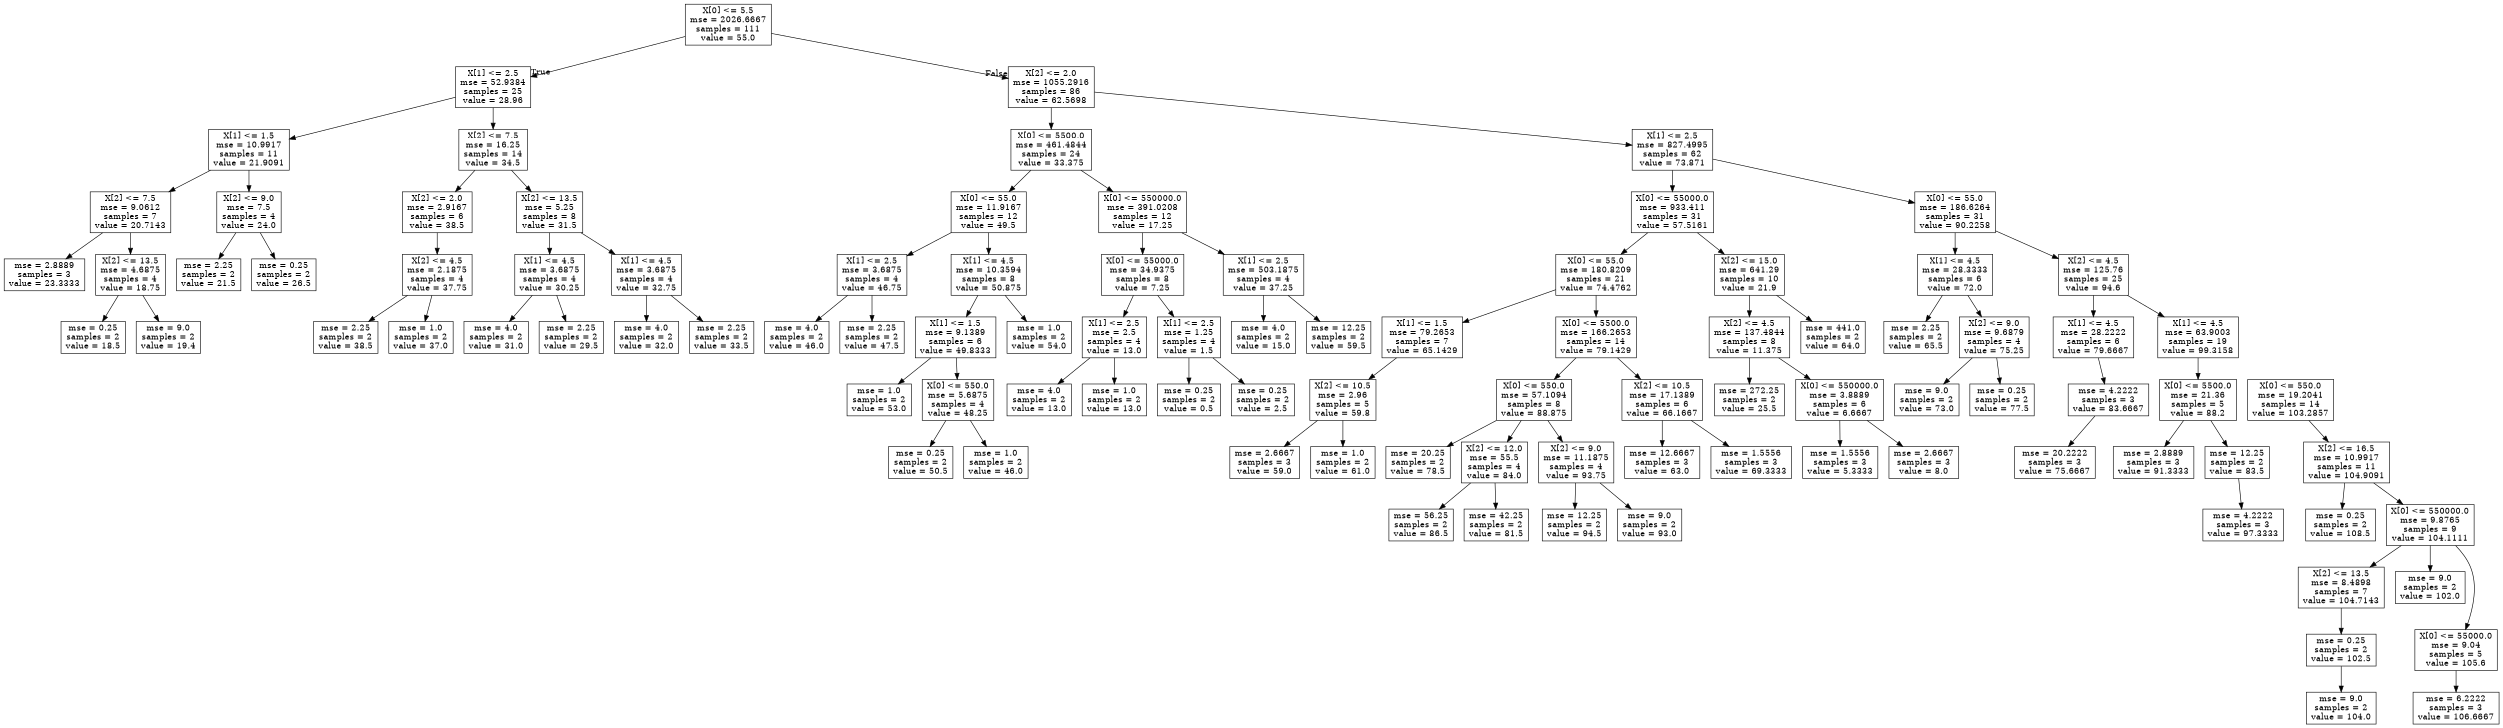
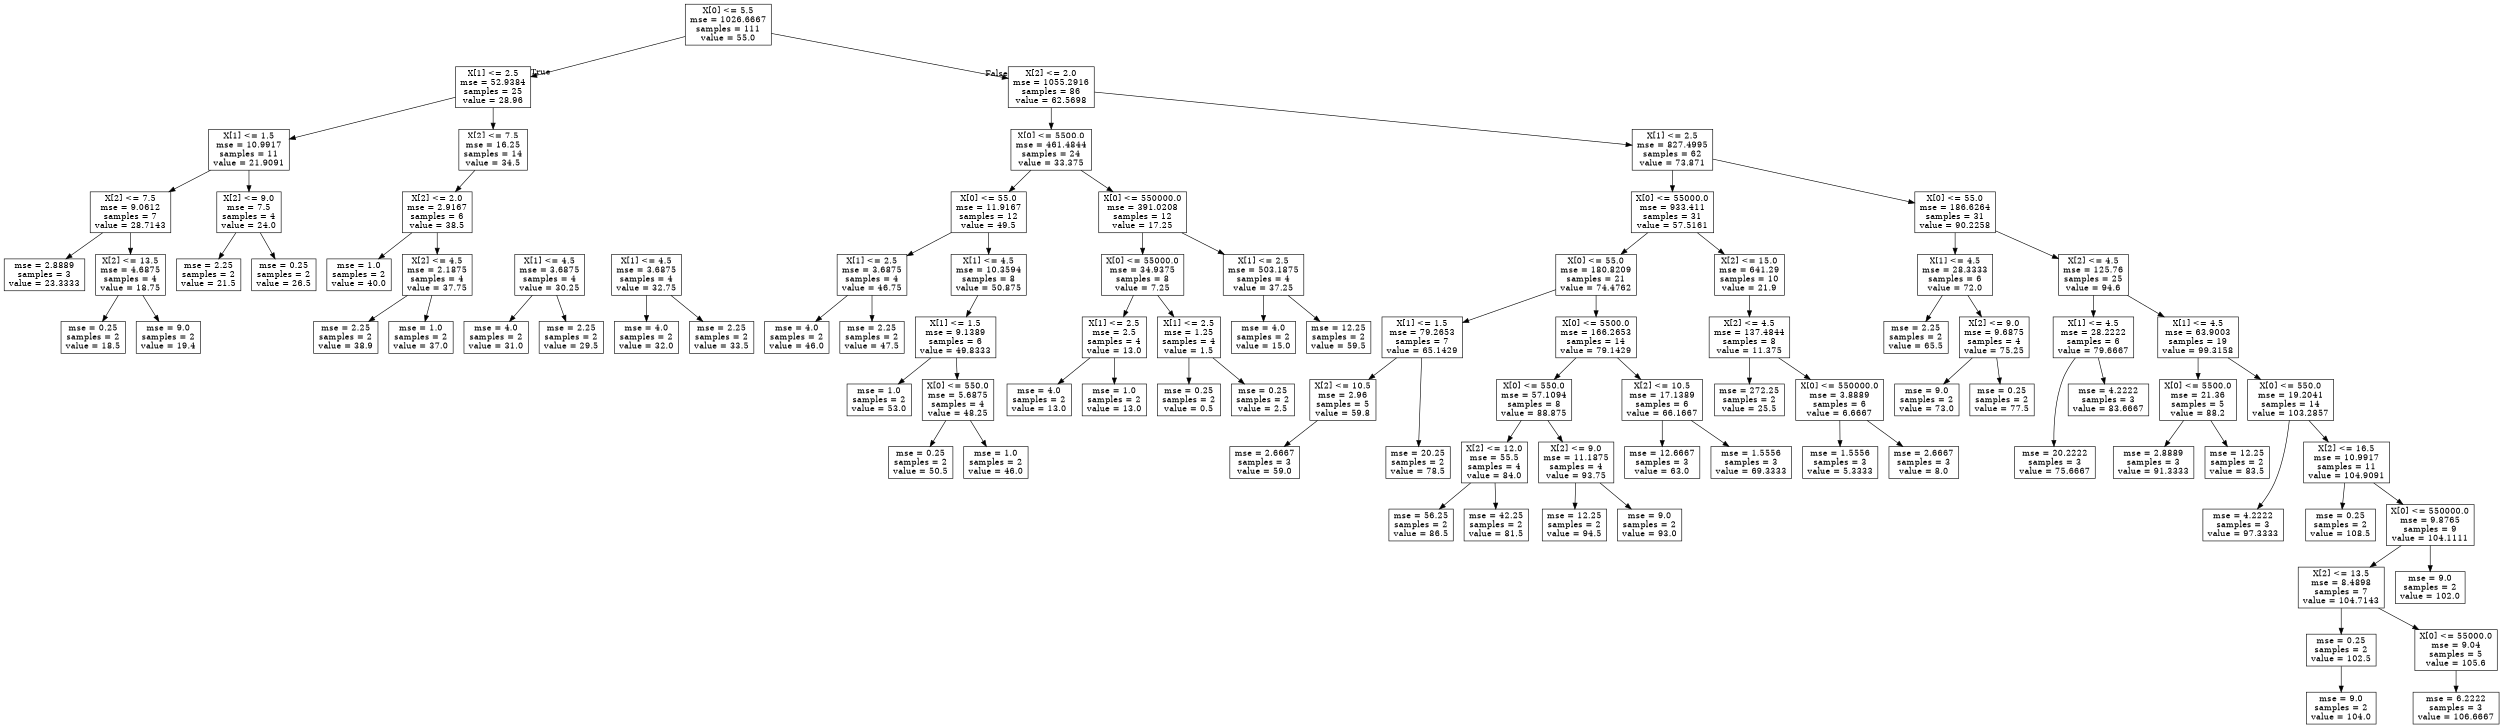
node "X[0] <= 5.5 mse = 2026.6667 samples = 111 value = 55.0": label "X[0] <= 5.5 mse = 2026.6667 samples = 111 value = 55.0" -> "X[0] <= 5.5 mse = 1026.6667 samples = 111 value = 55.0"
node "X[2] <= 7.5 mse = 9.0612 samples = 7 value = 20.7143": label "X[2] <= 7.5 mse = 9.0612 samples = 7 value = 20.7143" -> "X[2] <= 7.5 mse = 9.0612 samples = 7 value = 28.7143"
node "X[2] <= 13.5 mse = 5.25 samples = 8 value = 31.5": removed
node "mse = 1.0 samples = 2 value = 40.0": added
node "mse = 2.25 samples = 2 value = 38.5": label "mse = 2.25 samples = 2 value = 38.5" -> "mse = 2.25 samples = 2 value = 38.9"
node "mse = 1.0 samples = 2 value = 54.0": removed
node "mse = 441.0 samples = 2 value = 64.0": removed
node "X[2] <= 9.0 mse = 9.6879 samples = 4 value = 75.25": label "X[2] <= 9.0 mse = 9.6879 samples = 4 value = 75.25" -> "X[2] <= 9.0 mse = 9.6875 samples = 4 value = 75.25"
edge "X[1] <= 4.5 mse = 63.9003 samples = 19 value = 99.3158" -> "X[0] <= 550.0 mse = 19.2041 samples = 14 value = 103.2857": added
edge "mse = 4.2222 samples = 3 value = 83.6667" -> "mse = 20.2222 samples = 3 value = 75.6667": now "X[1] <= 4.5 mse = 28.2222 samples = 6 value = 79.6667" -> "mse = 20.2222 samples = 3 value = 75.6667"
edge "X[0] <= 550.0 mse = 57.1094 samples = 8 value = 88.875" -> "mse = 20.25 samples = 2 value = 78.5": now "X[1] <= 1.5 mse = 79.2653 samples = 7 value = 65.1429" -> "mse = 20.25 samples = 2 value = 78.5"
node "mse = 1.0 samples = 2 value = 61.0": removed
edge "mse = 12.25 samples = 2 value = 83.5" -> "mse = 4.2222 samples = 3 value = 97.3333": now "X[0] <= 550.0 mse = 19.2041 samples = 14 value = 103.2857" -> "mse = 4.2222 samples = 3 value = 97.3333"
edge "X[0] <= 550000.0 mse = 9.8765 samples = 9 value = 104.1111" -> "X[0] <= 55000.0 mse = 9.04 samples = 5 value = 105.6": now "X[2] <= 13.5 mse = 8.4898 samples = 7 value = 104.7143" -> "X[0] <= 55000.0 mse = 9.04 samples = 5 value = 105.6"
